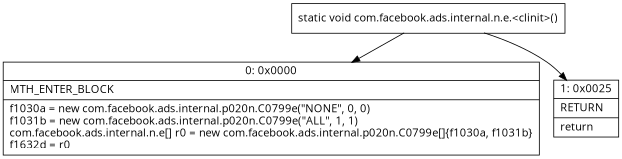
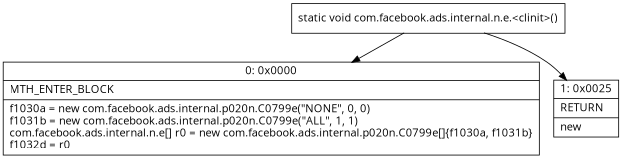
node "1: 0x0025": text "return" -> "new"
node "0: 0x0000": text "f1632d = r0" -> "f1032d = r0"
